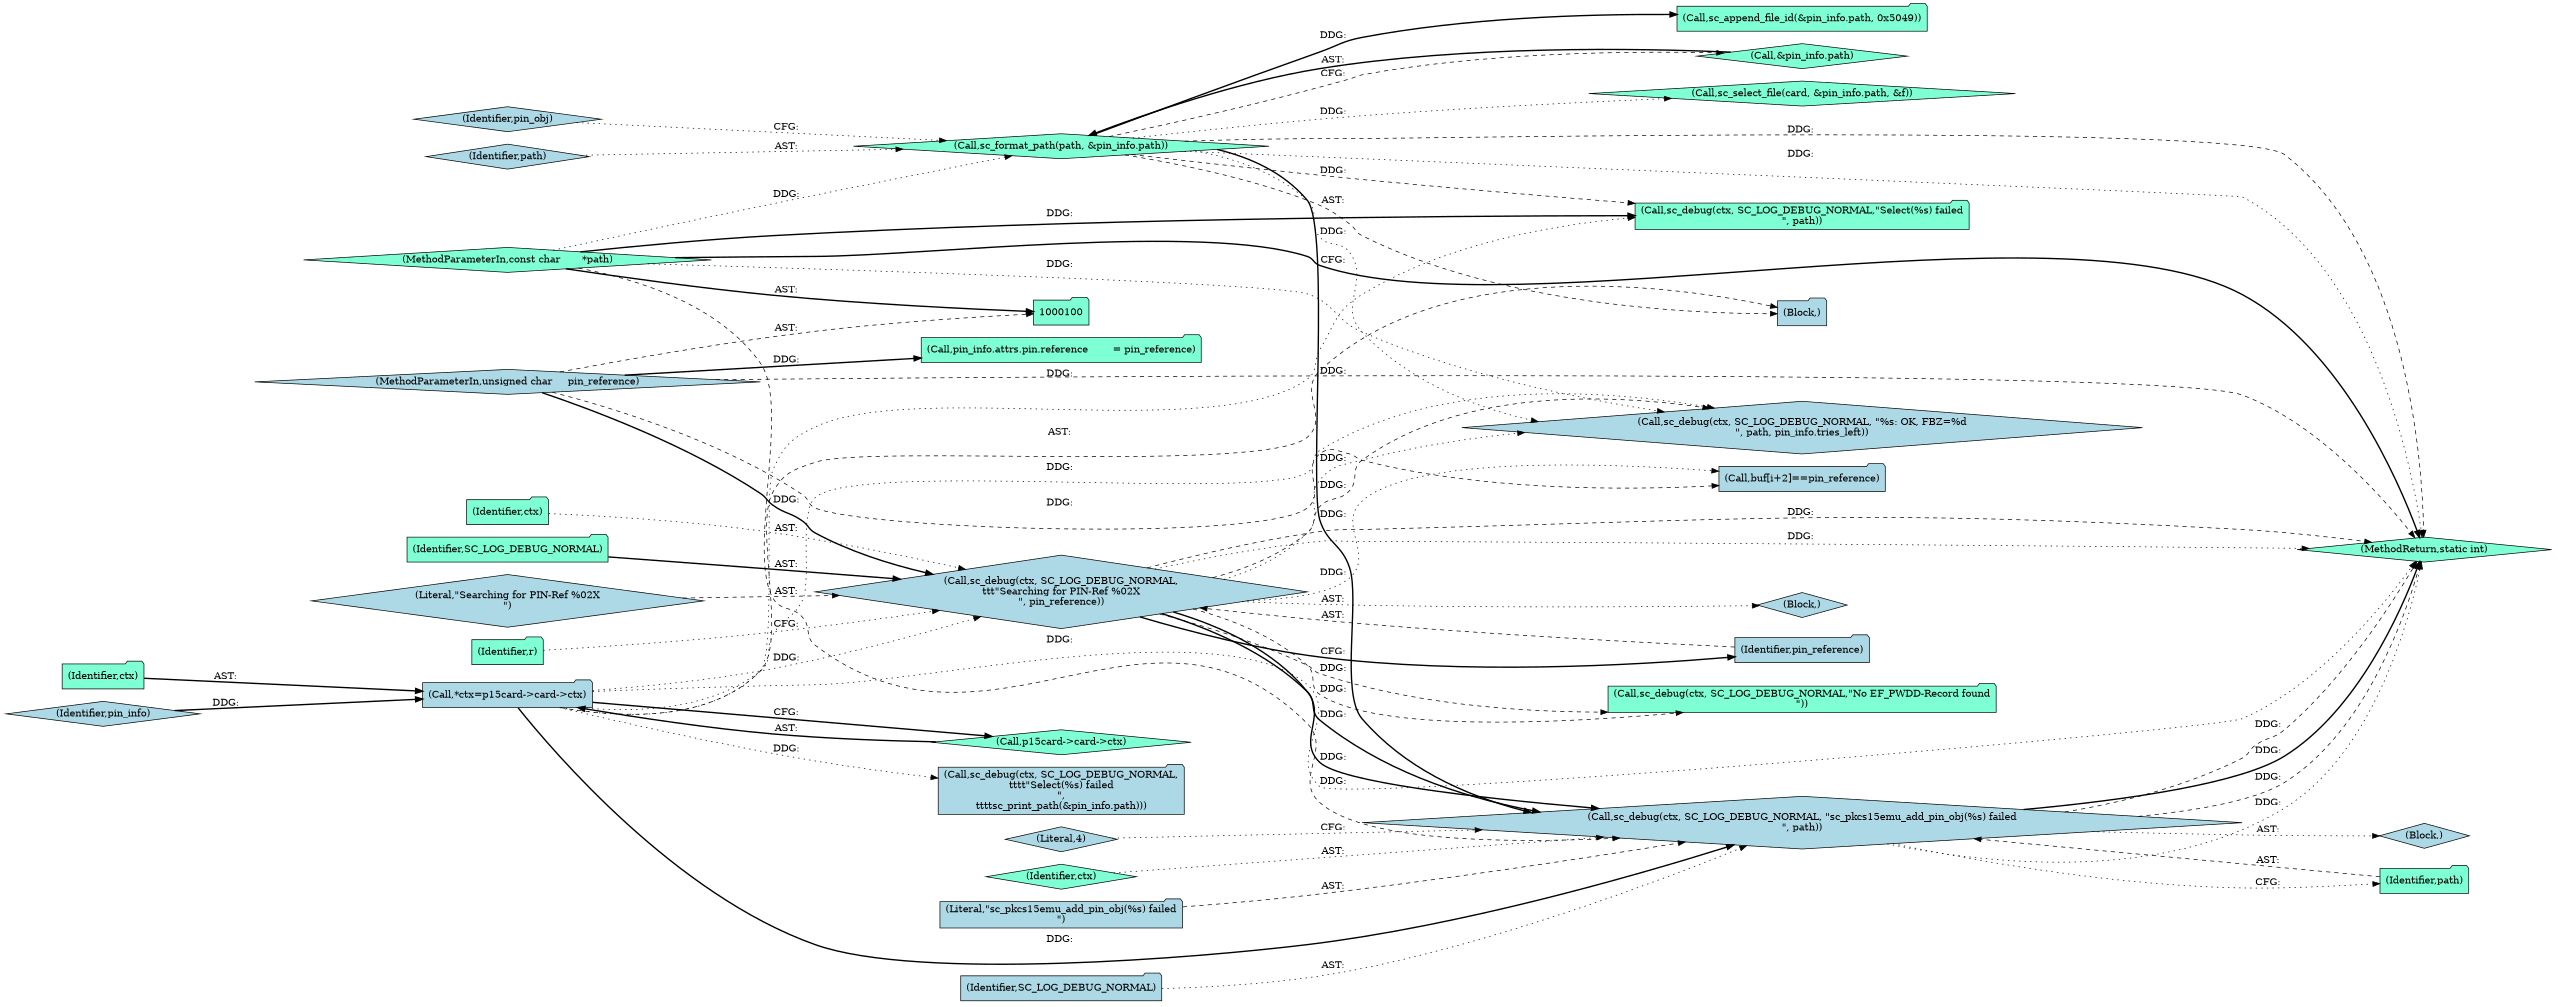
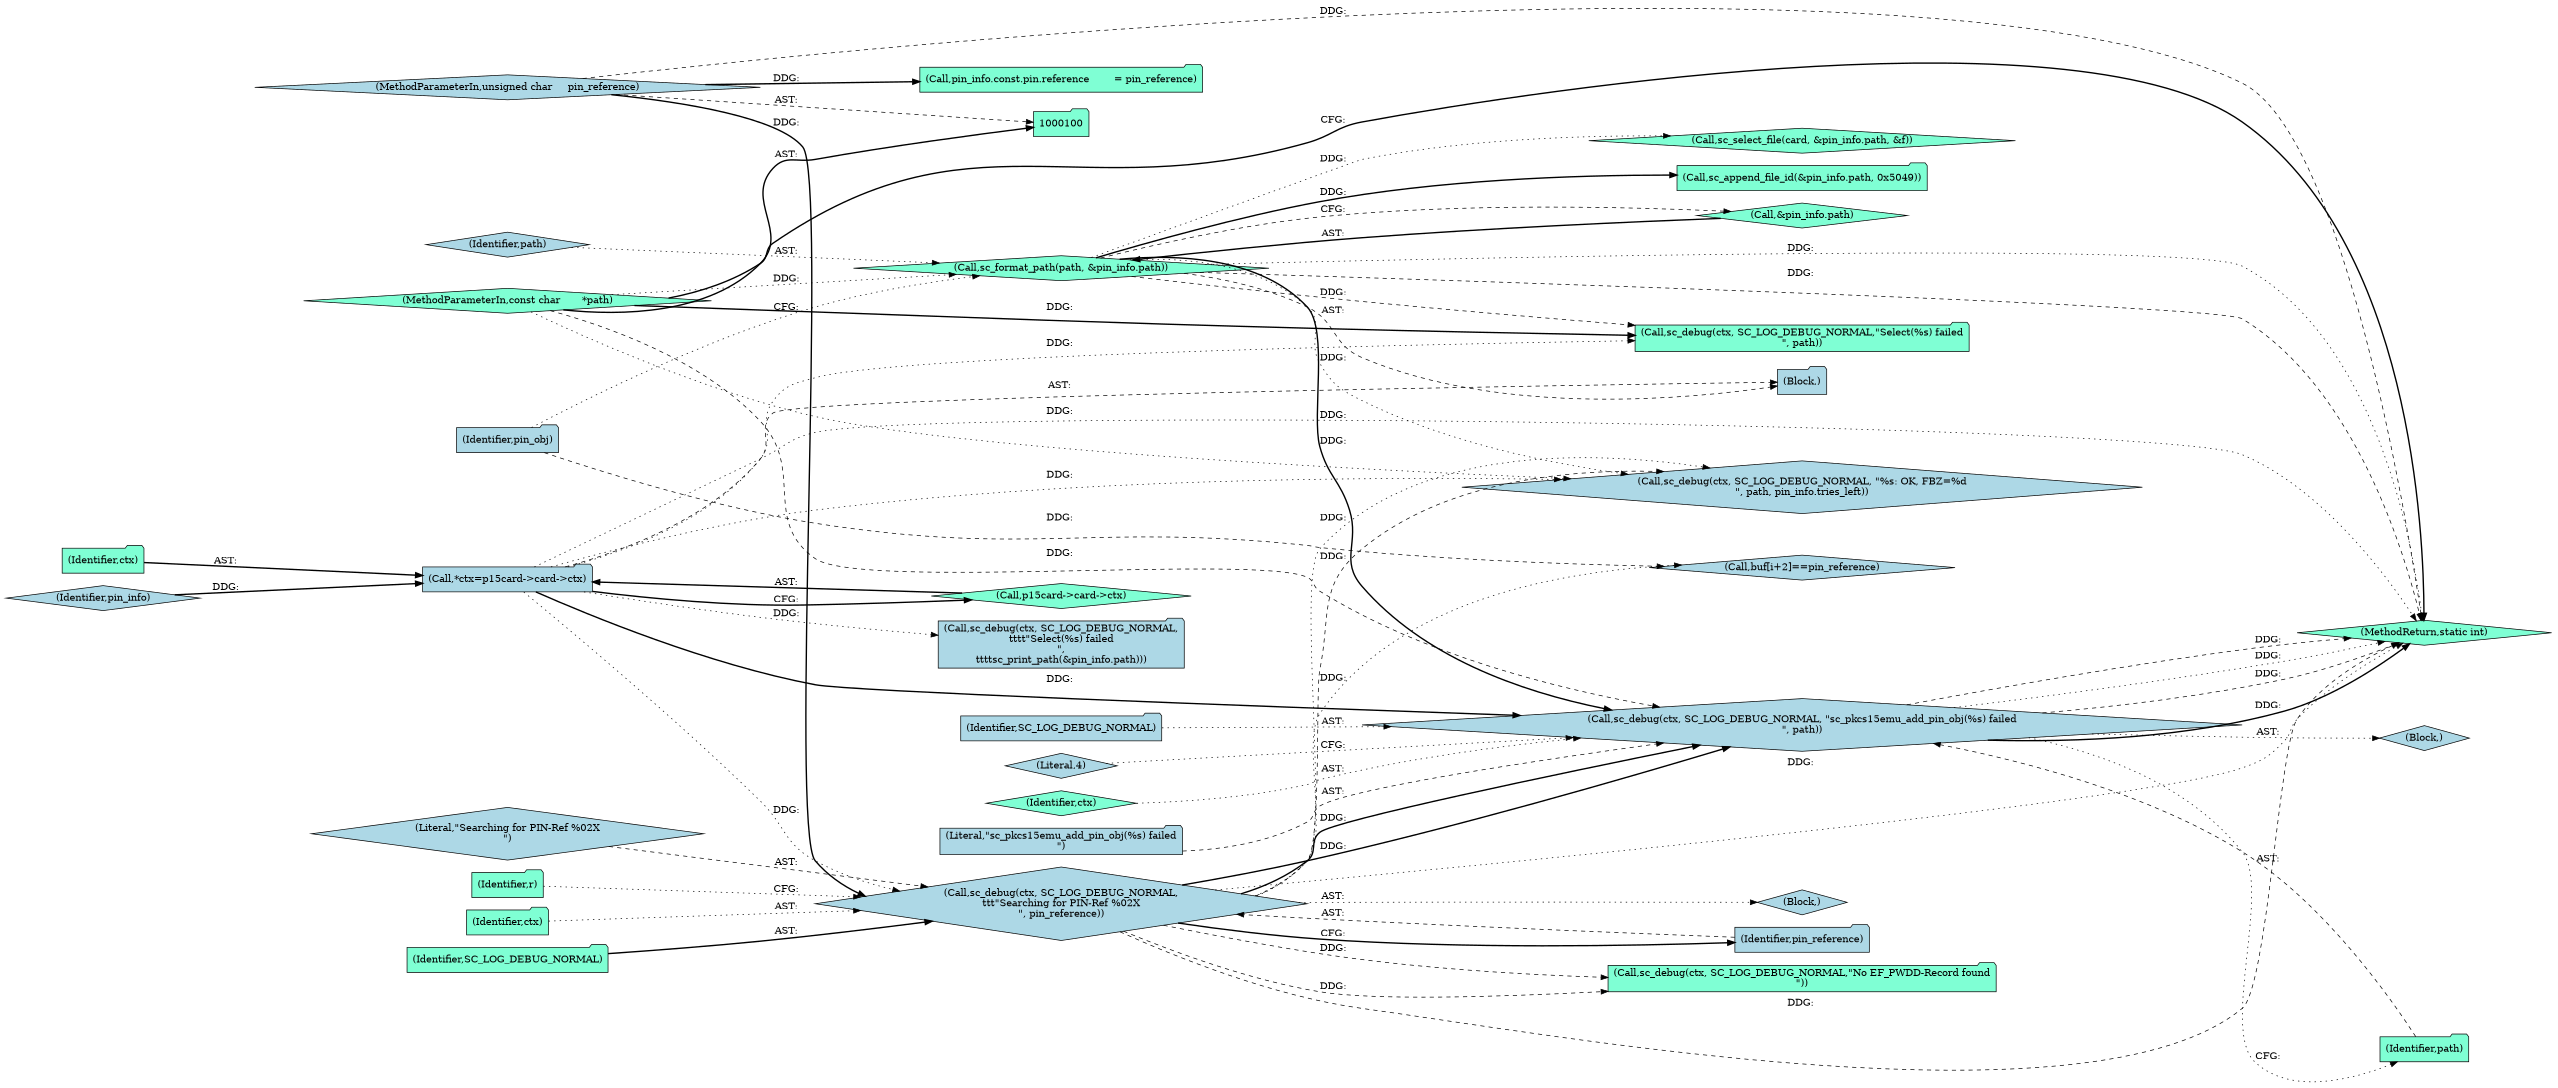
node "(Identifier,pin_obj)": shape diamond -> folder
node "(Call,pin_info.attrs.pin.reference        = pin_reference)": label "(Call,pin_info.attrs.pin.reference        = pin_reference)" -> "(Call,pin_info.const.pin.reference        = pin_reference)"
node "(Call,buf[i+2]==pin_reference)": shape folder -> diamond
edge "(MethodParameterIn,unsigned char     pin_reference)" -> "(Call,buf[i+2]==pin_reference)": now "(Identifier,pin_obj)" -> "(Call,buf[i+2]==pin_reference)"
